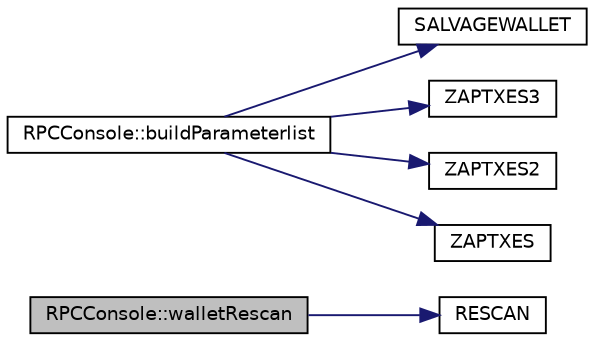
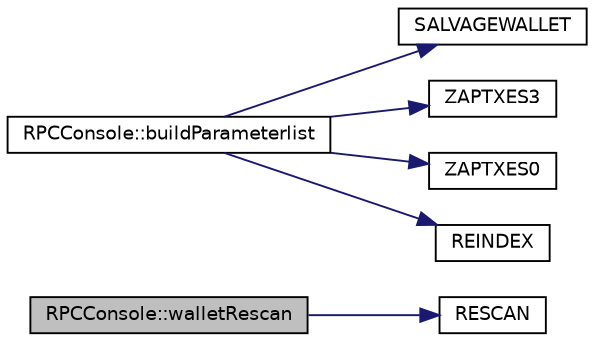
node "ZAPTXES2": label "ZAPTXES2" -> "ZAPTXES0"
node "ZAPTXES": label "ZAPTXES" -> "REINDEX"
